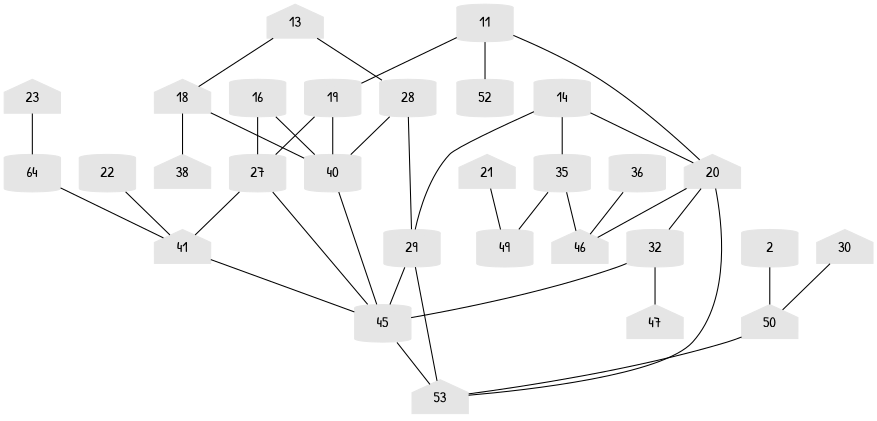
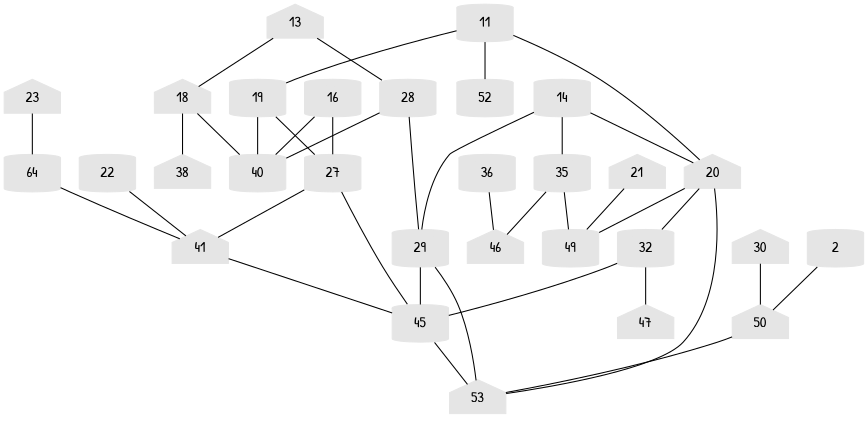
edge "20" -- "46": now "20" -- "49"
edge "40" -- "45": removed
